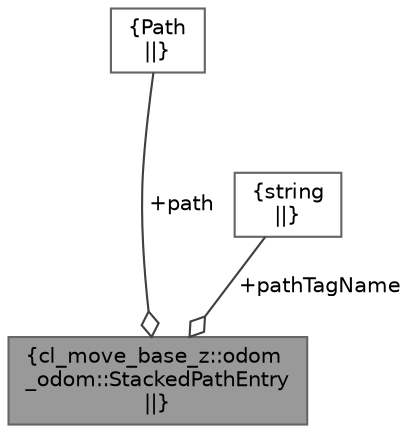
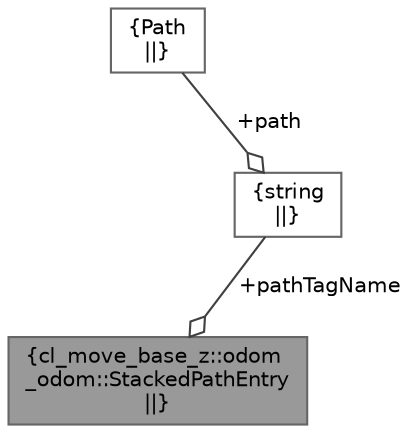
edge "{Path ||}" -> "{cl_move_base_z::odom _odom::StackedPathEntry ||}": now "{Path ||}" -> "{string ||}"
